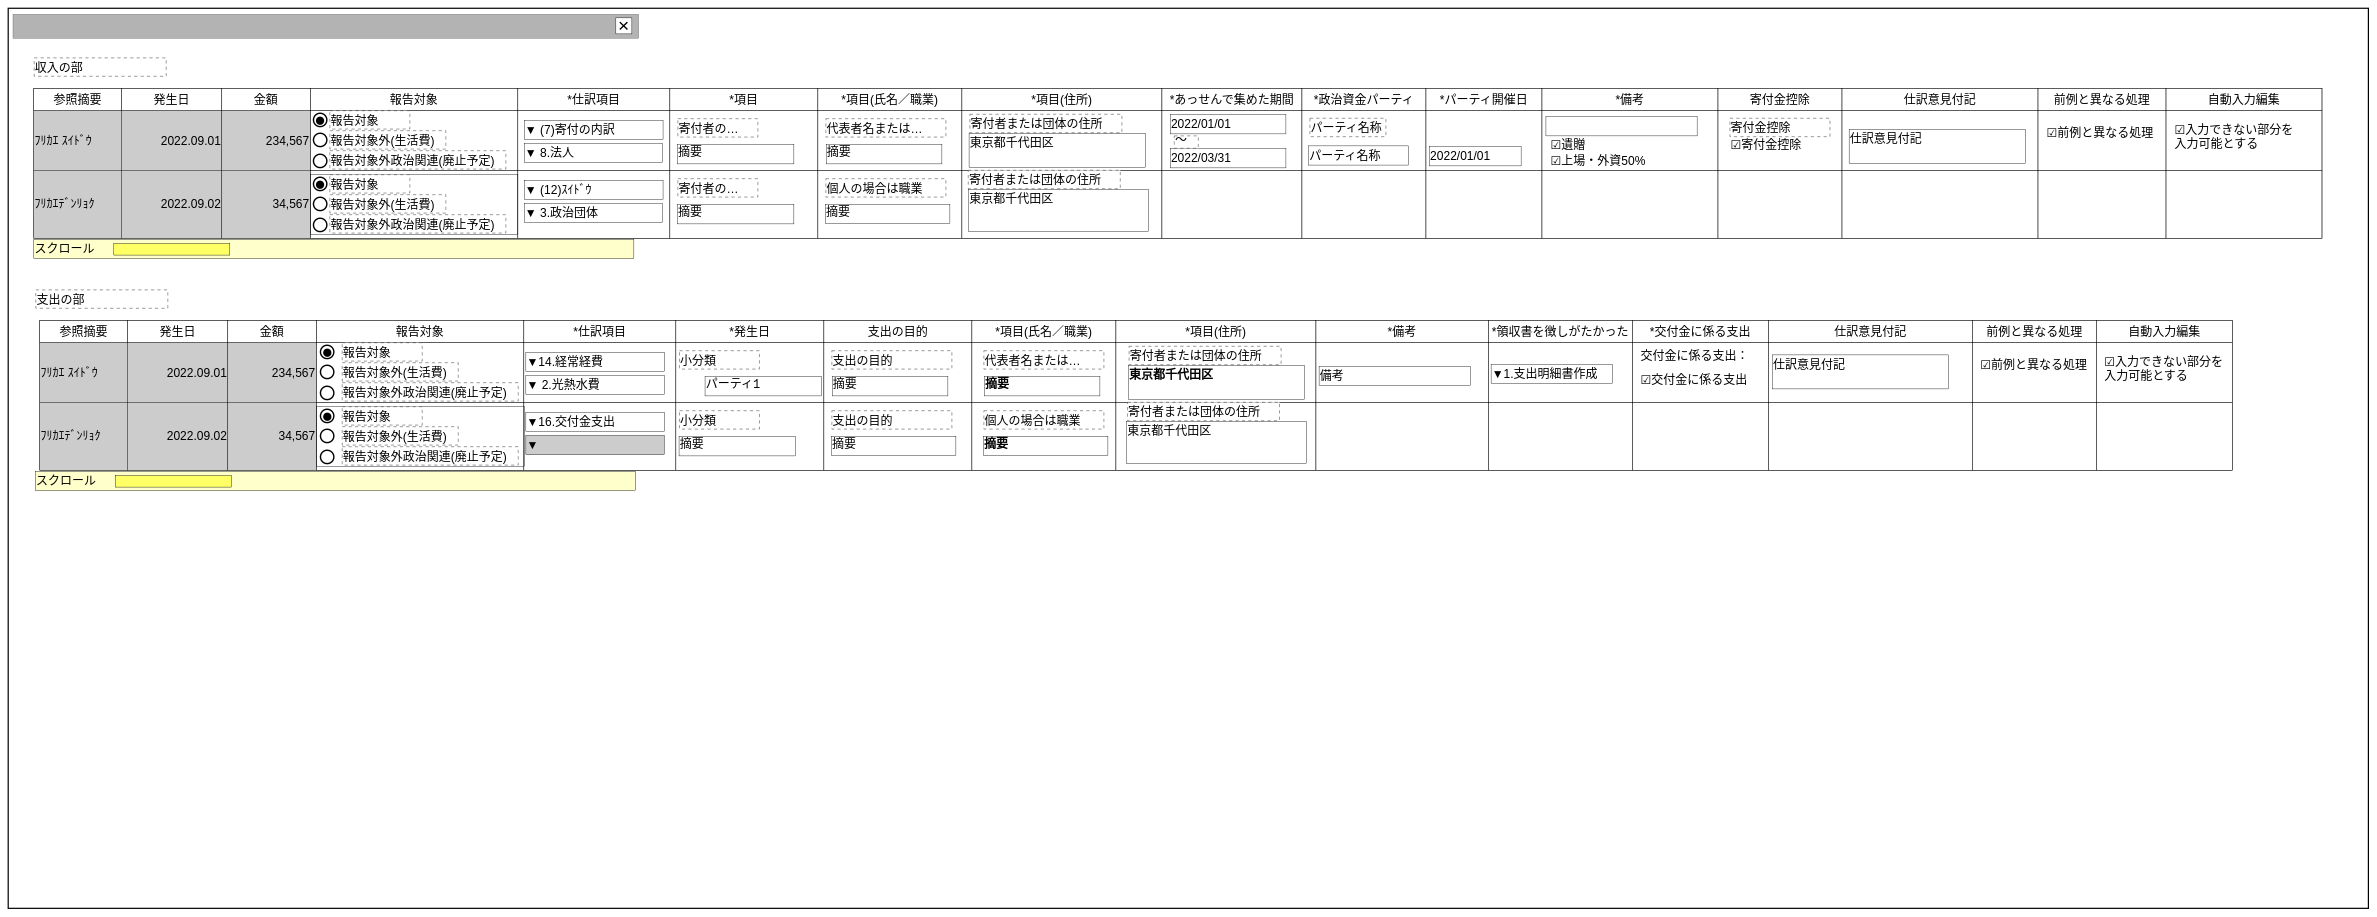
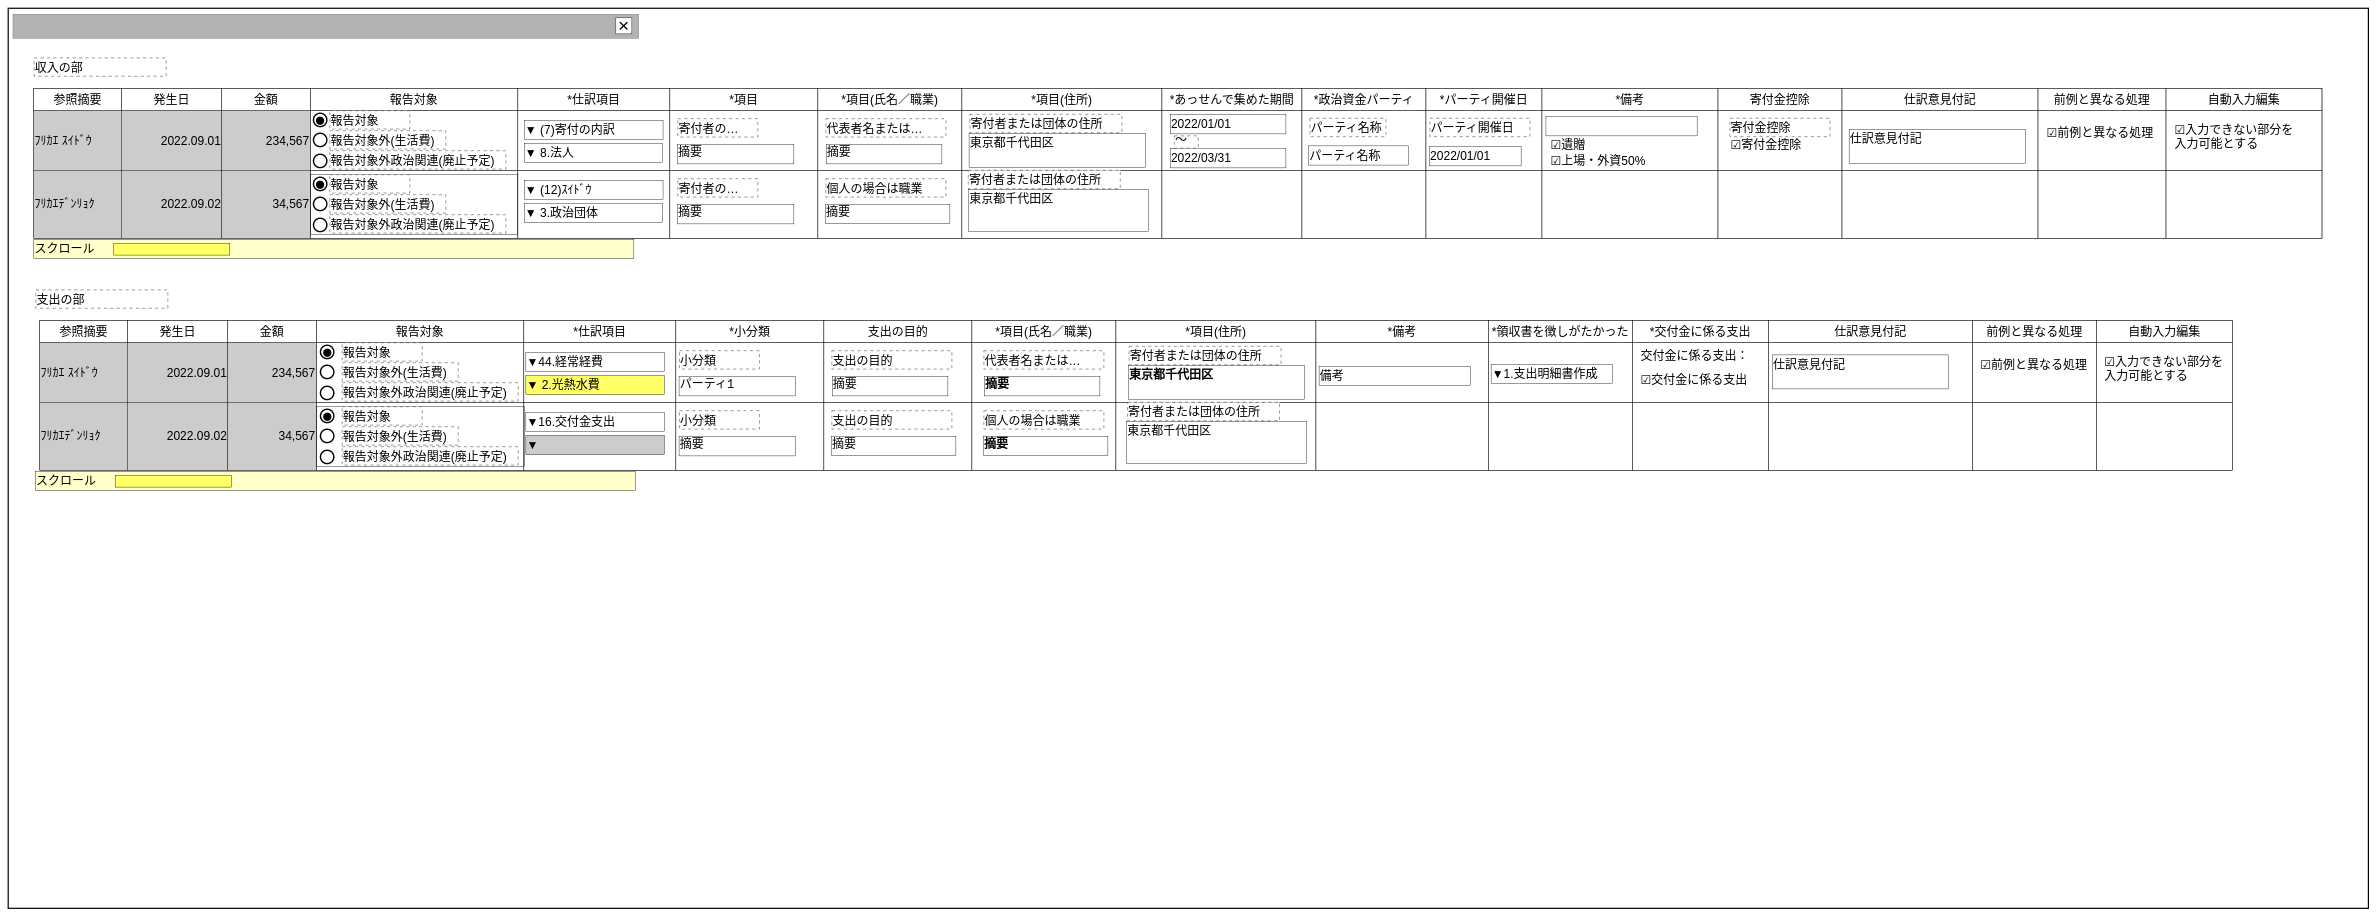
node "パーティ開催日": added
node "*発生日": label "*発生日" -> "*小分類"
node "▼14.経常経費": label "▼14.経常経費" -> "▼44.経常経費"
node "▼ 2.光熱水費": fillcolor #ffffff -> #ffff66
node "パーティ1": moved (763, 386) -> (737, 386)
